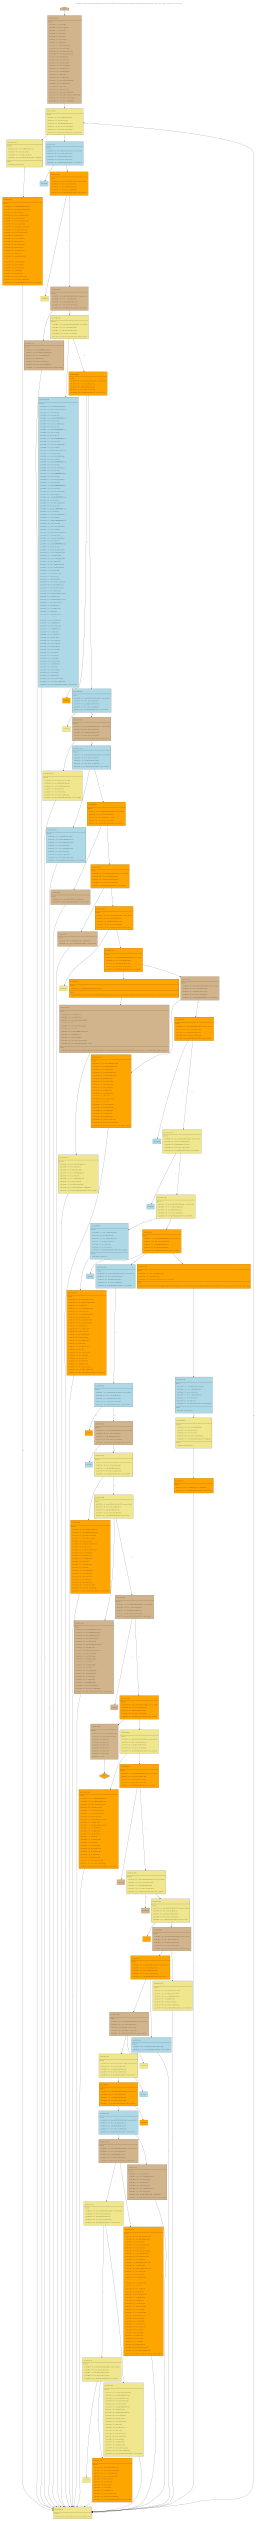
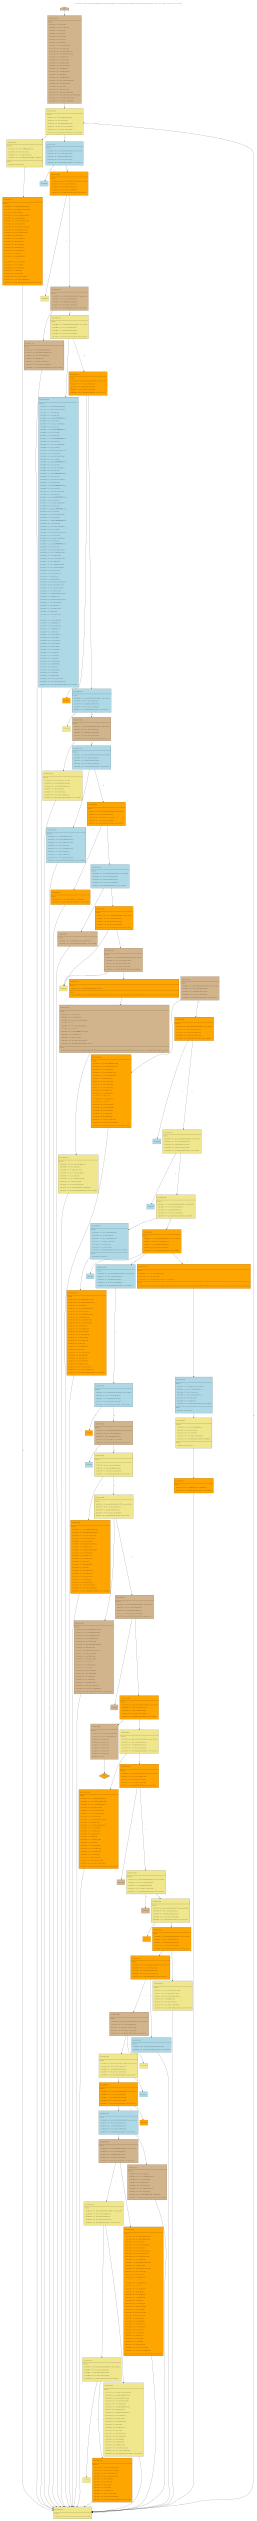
node "0x4015fb [28]": fillcolor orange -> lightblue
node "0x401bd5 [15]": fillcolor tan -> orange
node "0x401633 [28]": fillcolor orange -> tan
edge "0x401633 [28]" -> "0x40164f [28]": now "0x401633 [28]" -> "0x401e82"
node "0x40180f [28]": fillcolor tan -> orange
